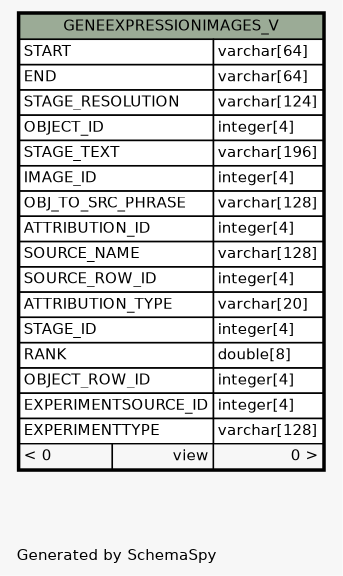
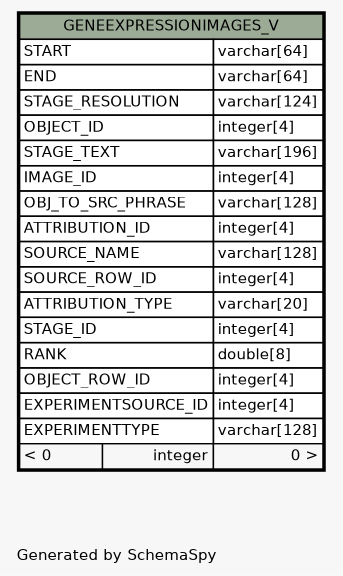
node "GENEEXPRESSIONIMAGES_V": text "view" -> "integer"
